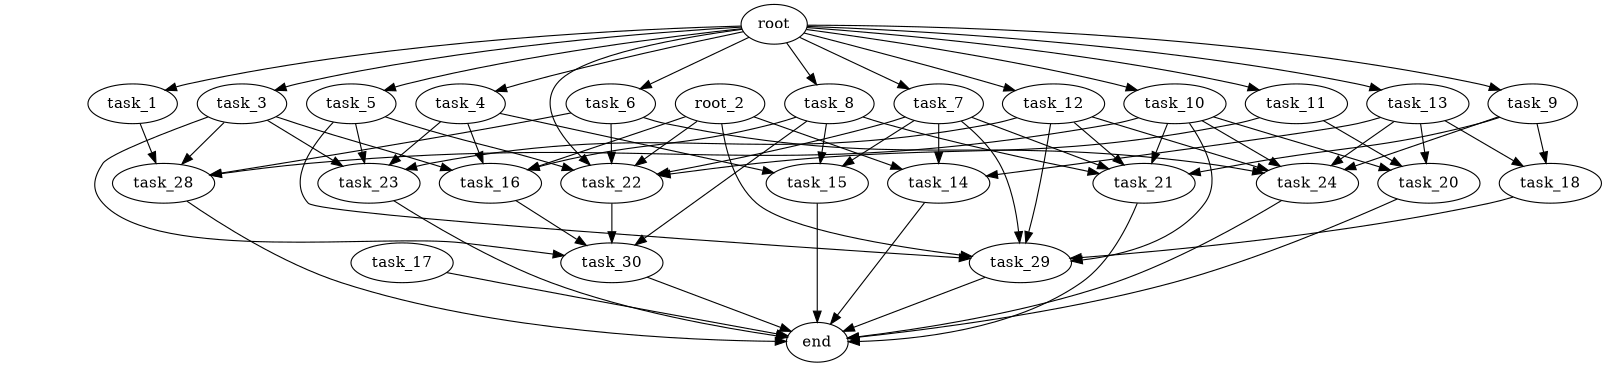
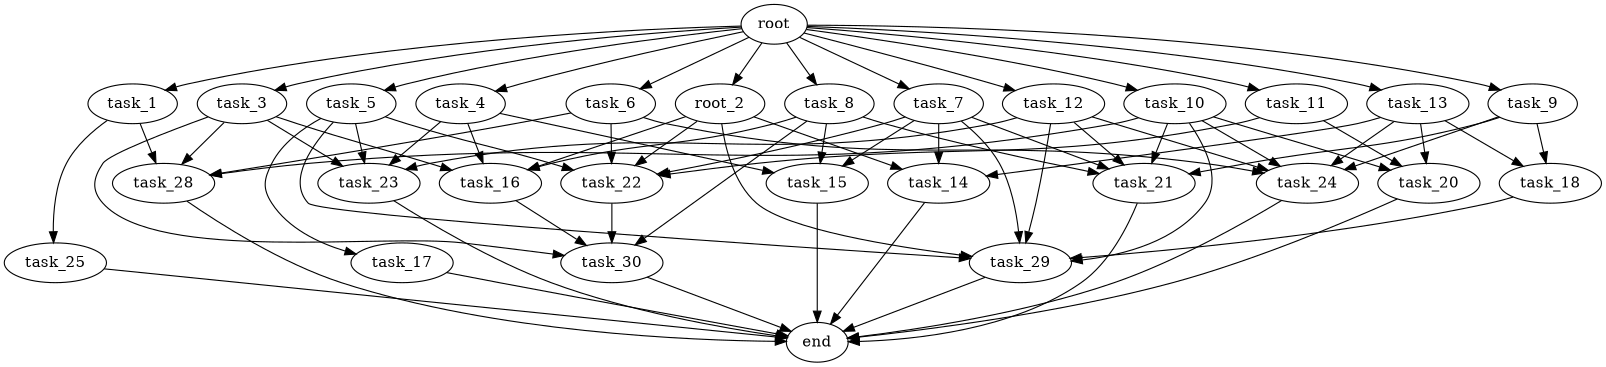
edge "root" -> "task_22": now "root" -> "root_2"
edge "task_5" -> "task_17": added
node "task_25": added
